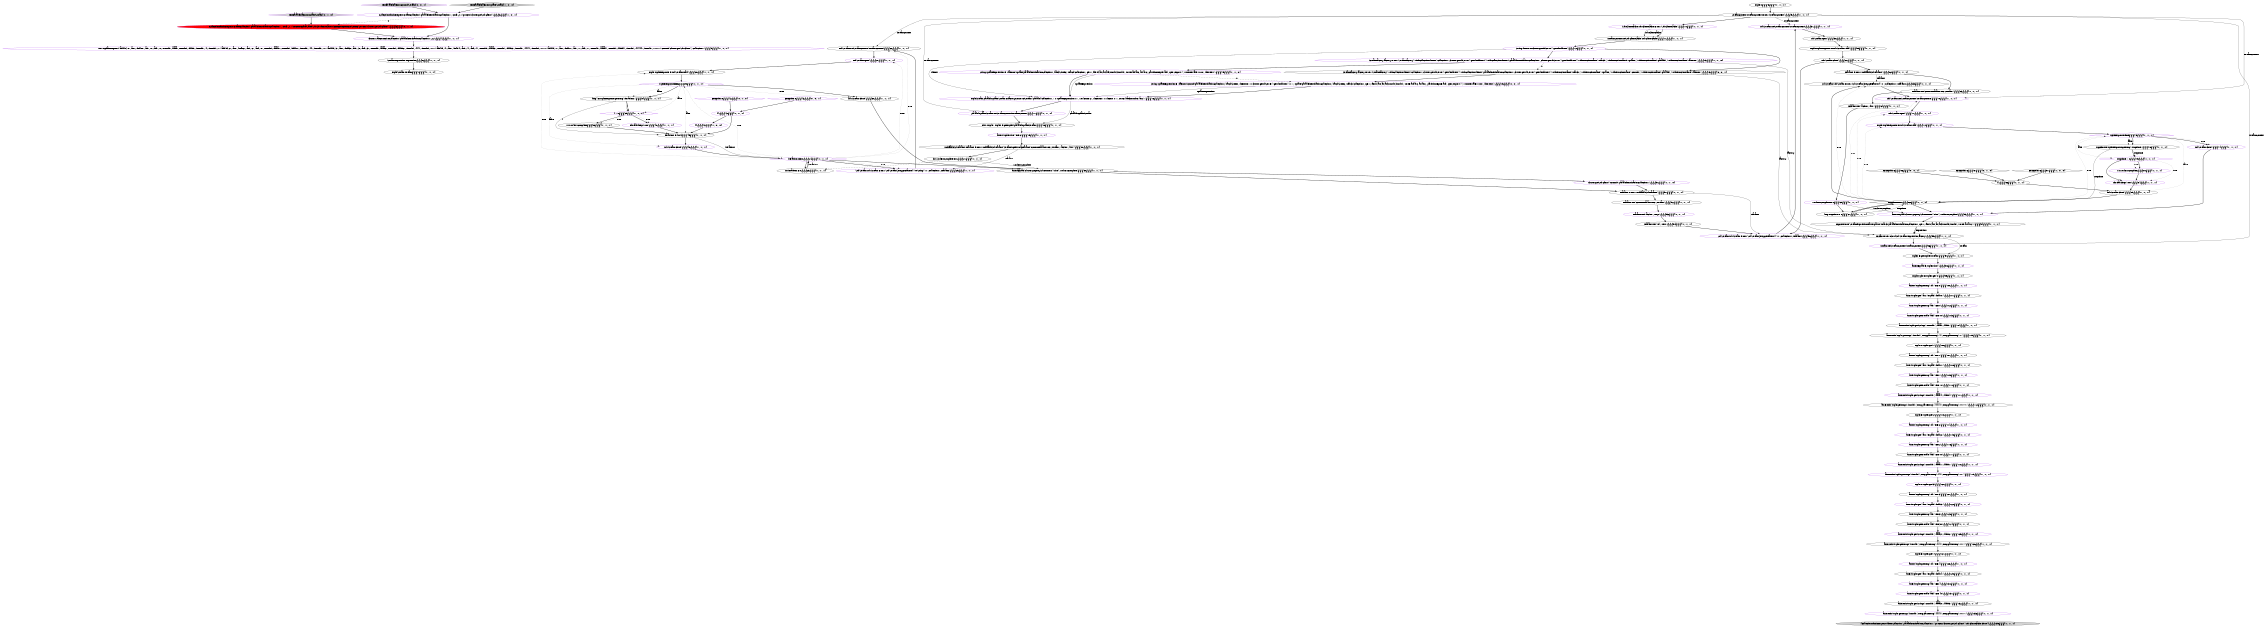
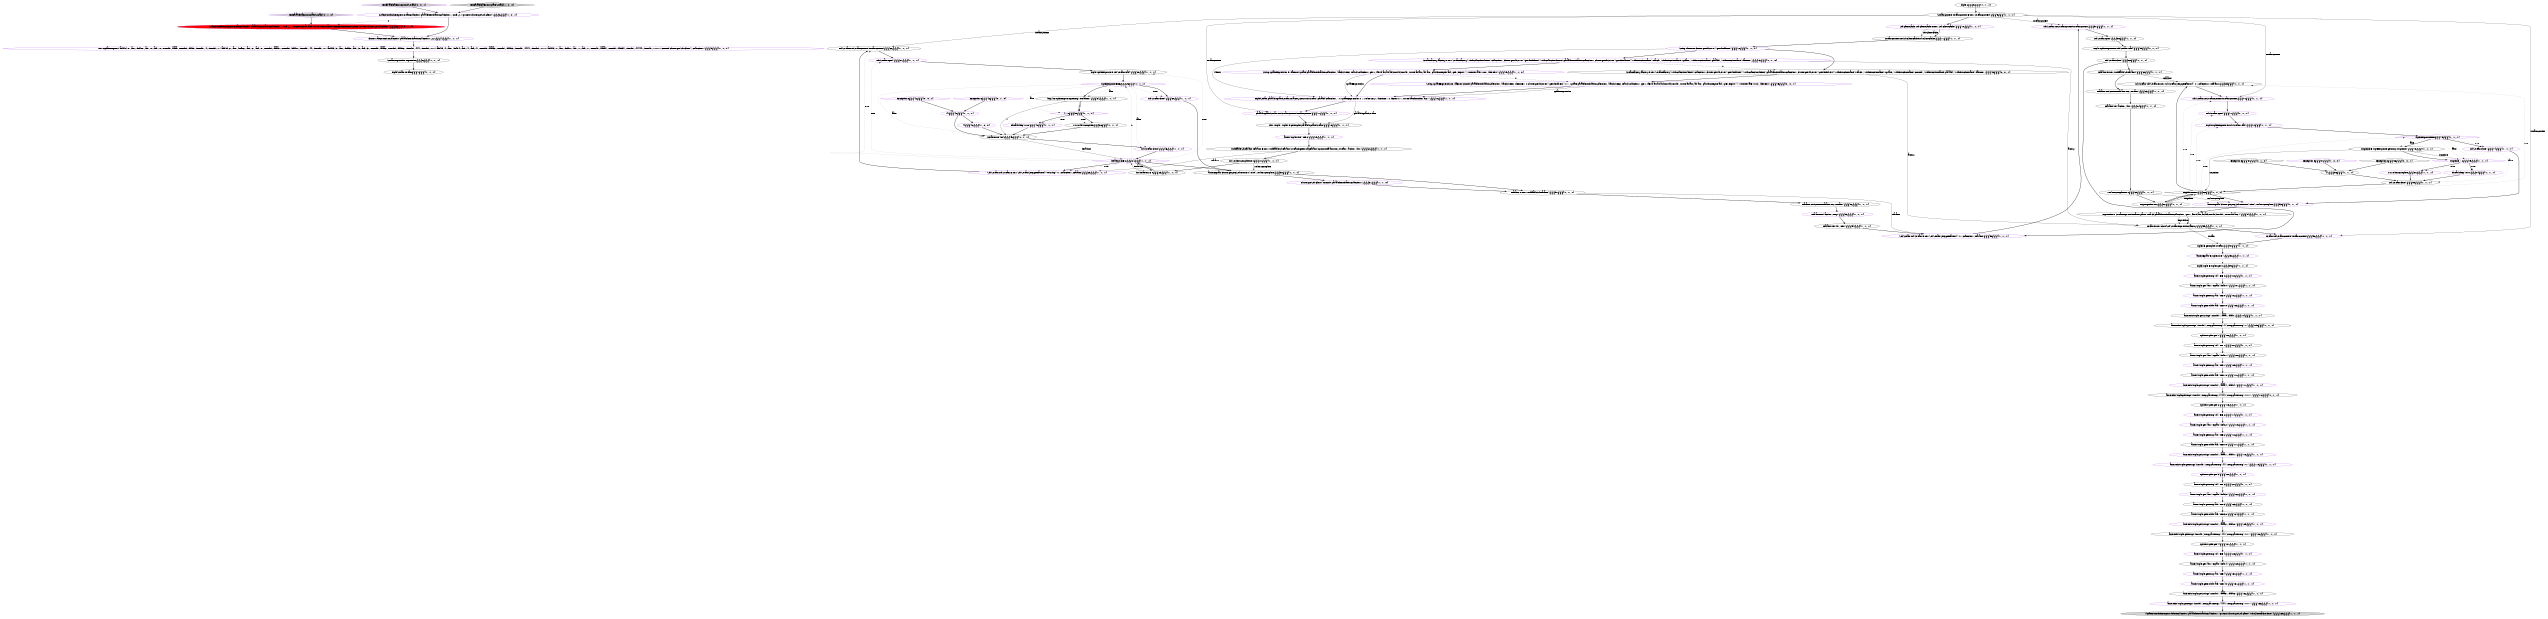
node "solrStream.close()@@@30@@@['1', '1', '1']": color black -> purple
edge "iterations == 0@@@24@@@['1', '1', '1']" -> "tupleResponse.EOF@@@29@@@['1', '1', '1']": label "true" -> "0"
edge "int workersComplete = 0@@@21@@@['1', '1', '1']" -> "int iterations = 0@@@23@@@['1', '1', '1']": style dashed -> bold
node "Exception e@@@87@@@['1', '0', '0']": color black -> purple
edge "++workersComplete@@@80@@@['1', '1', '1']" -> "Thread.sleep(1000)@@@84@@@['1', '1', '1']": now "++workersComplete@@@80@@@['1', '1', '1']" -> "solrStream.close()@@@89@@@['1', '1', '1']"
node "workersComplete = 0@@@65@@@['1', '1', '1']": color purple -> black
edge "assertEquals(5,tuples.size())@@@98@@@['1', '1', '1']" -> "Tuple tuple = tuples.get(0)@@@99@@@['1', '1', '1']": style bold -> dashed
